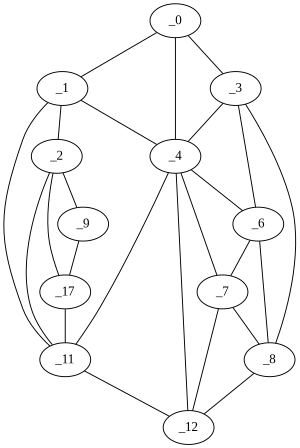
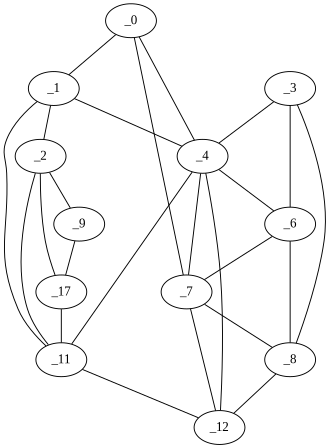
edge "_0" -- "_3": now "_0" -- "_7"
